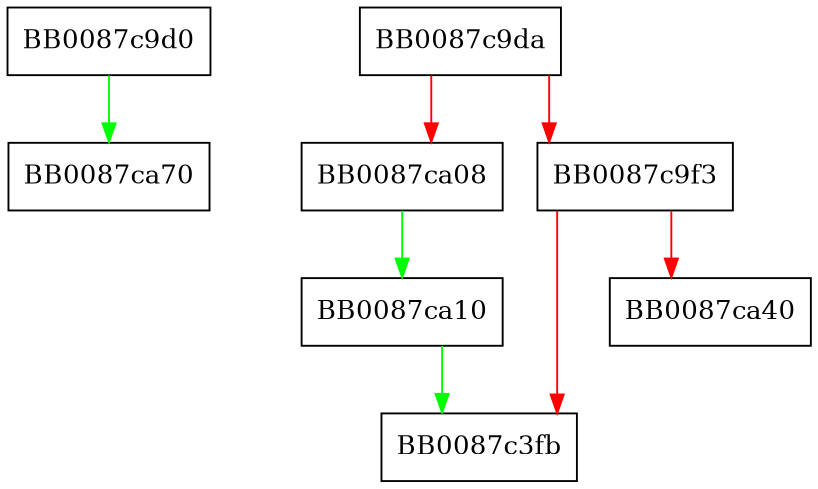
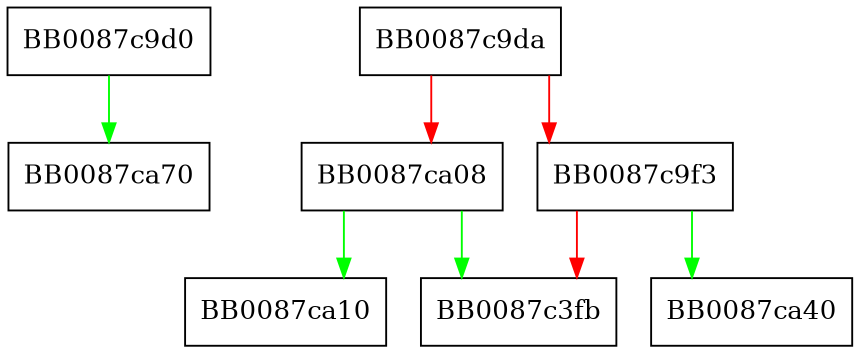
edge "BB0087c9f3" -> "BB0087ca40": color red -> green
edge "BB0087ca10" -> "BB0087c3fb": now "BB0087ca08" -> "BB0087c3fb"
